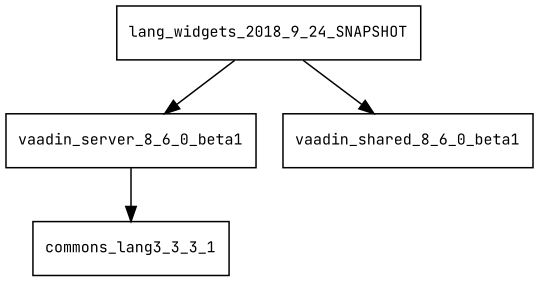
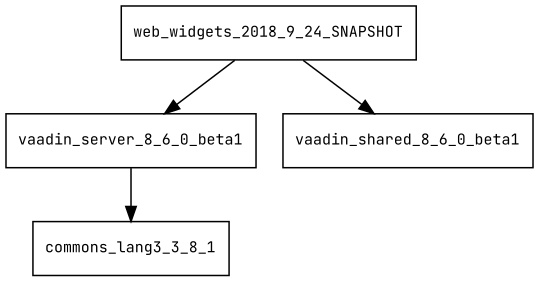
node "lang_widgets_2018_9_24_SNAPSHOT": label "lang_widgets_2018_9_24_SNAPSHOT" -> "web_widgets_2018_9_24_SNAPSHOT"
node "commons_lang3_3_3_1": label "commons_lang3_3_3_1" -> "commons_lang3_3_8_1"
